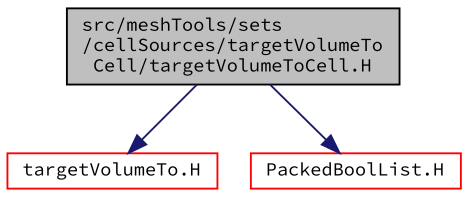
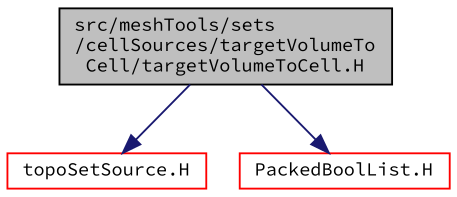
node "targetVolumeTo.H": label "targetVolumeTo.H" -> "topoSetSource.H"
